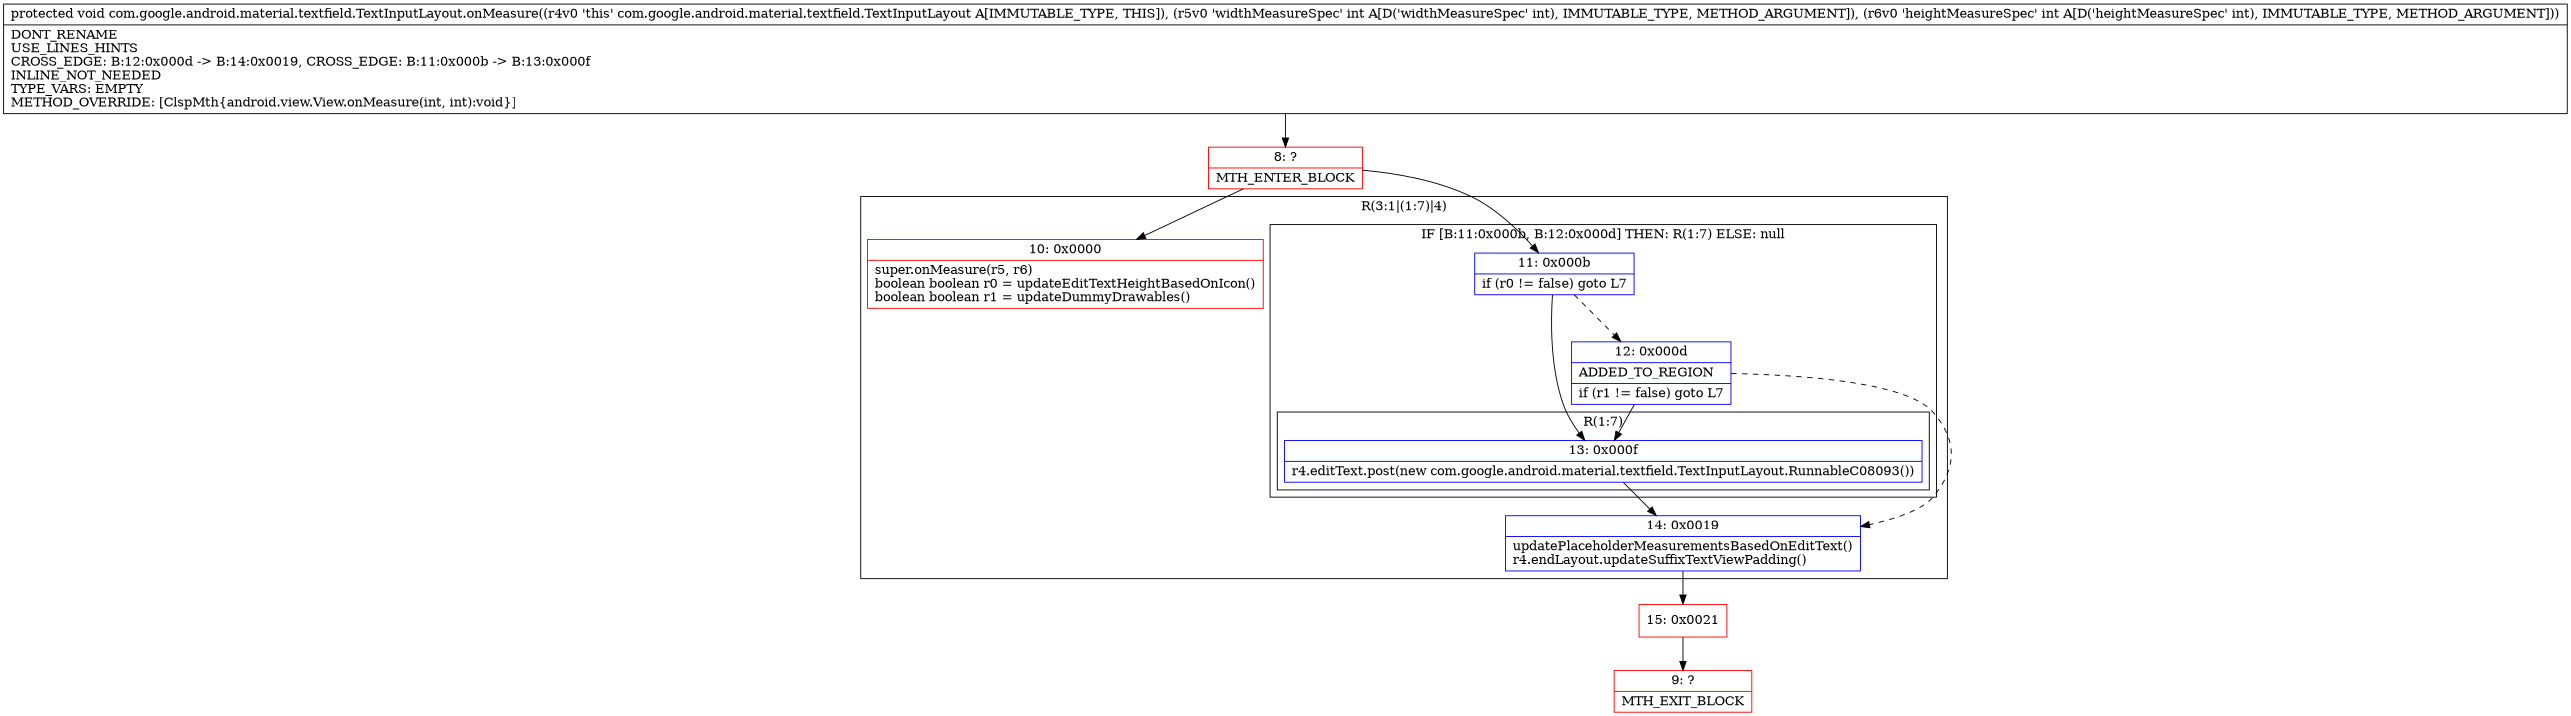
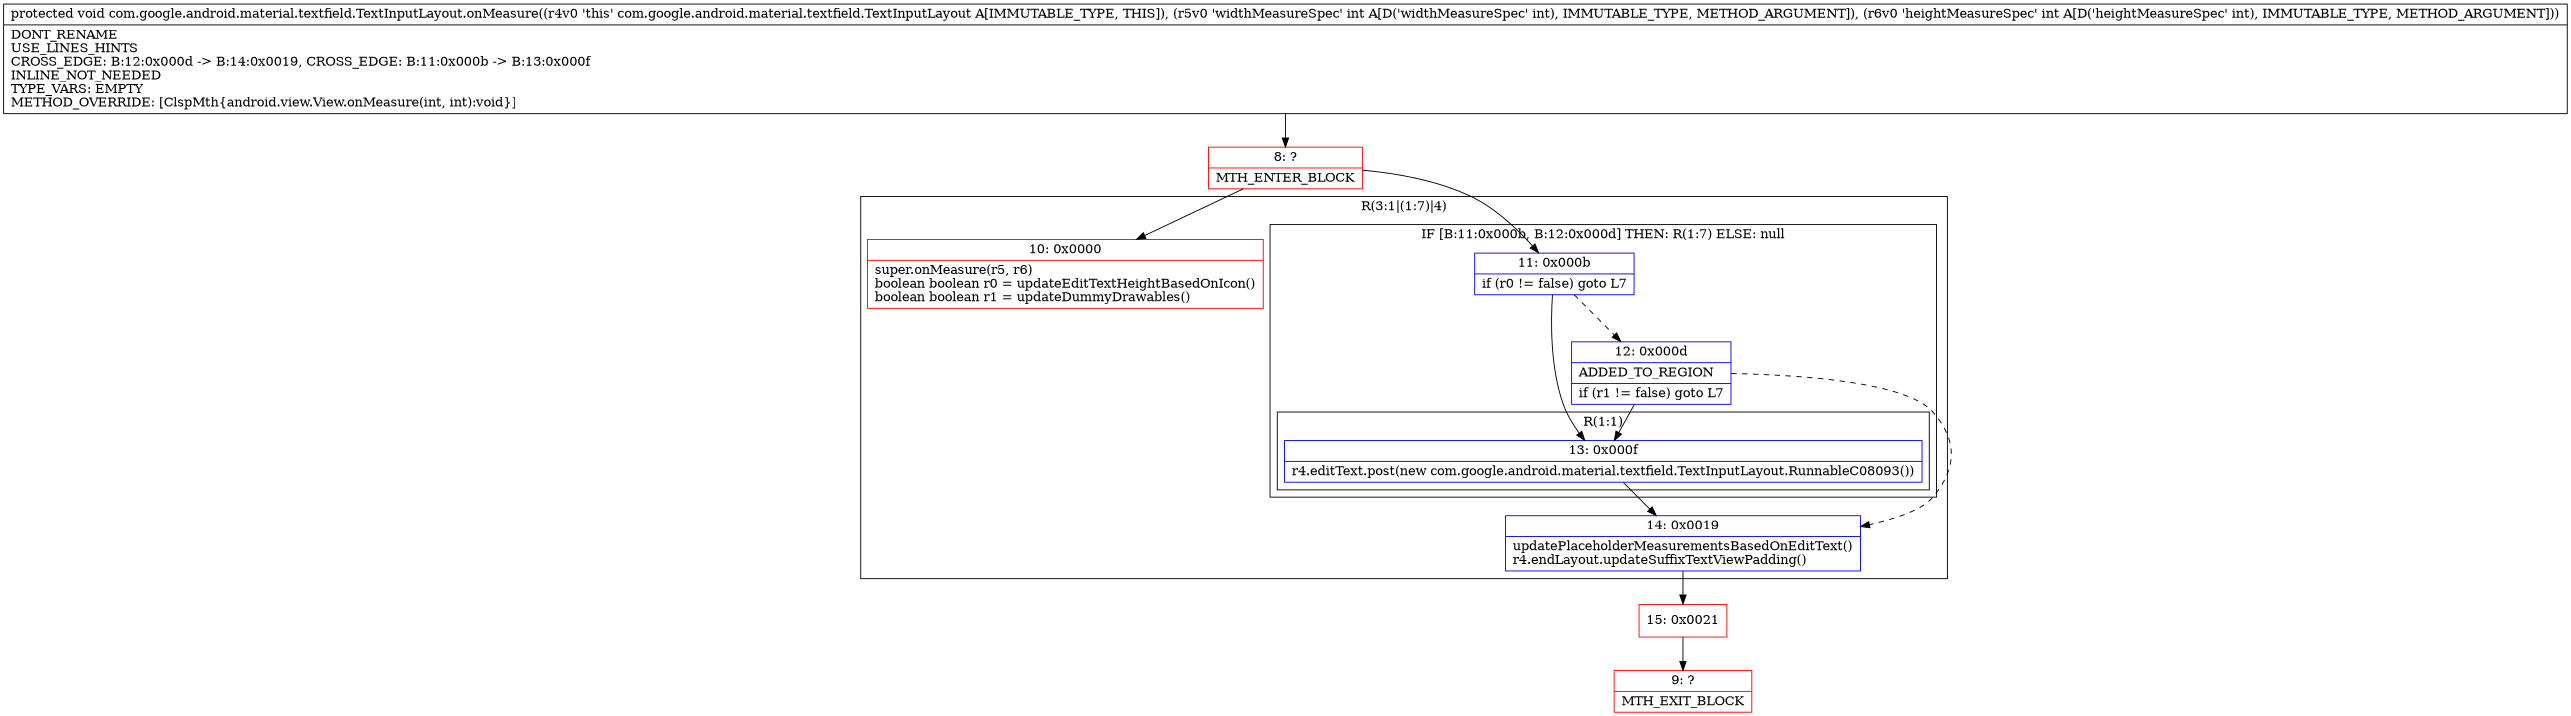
cluster "R(1:7)": label "R(1:7)" -> "R(1:1)"
